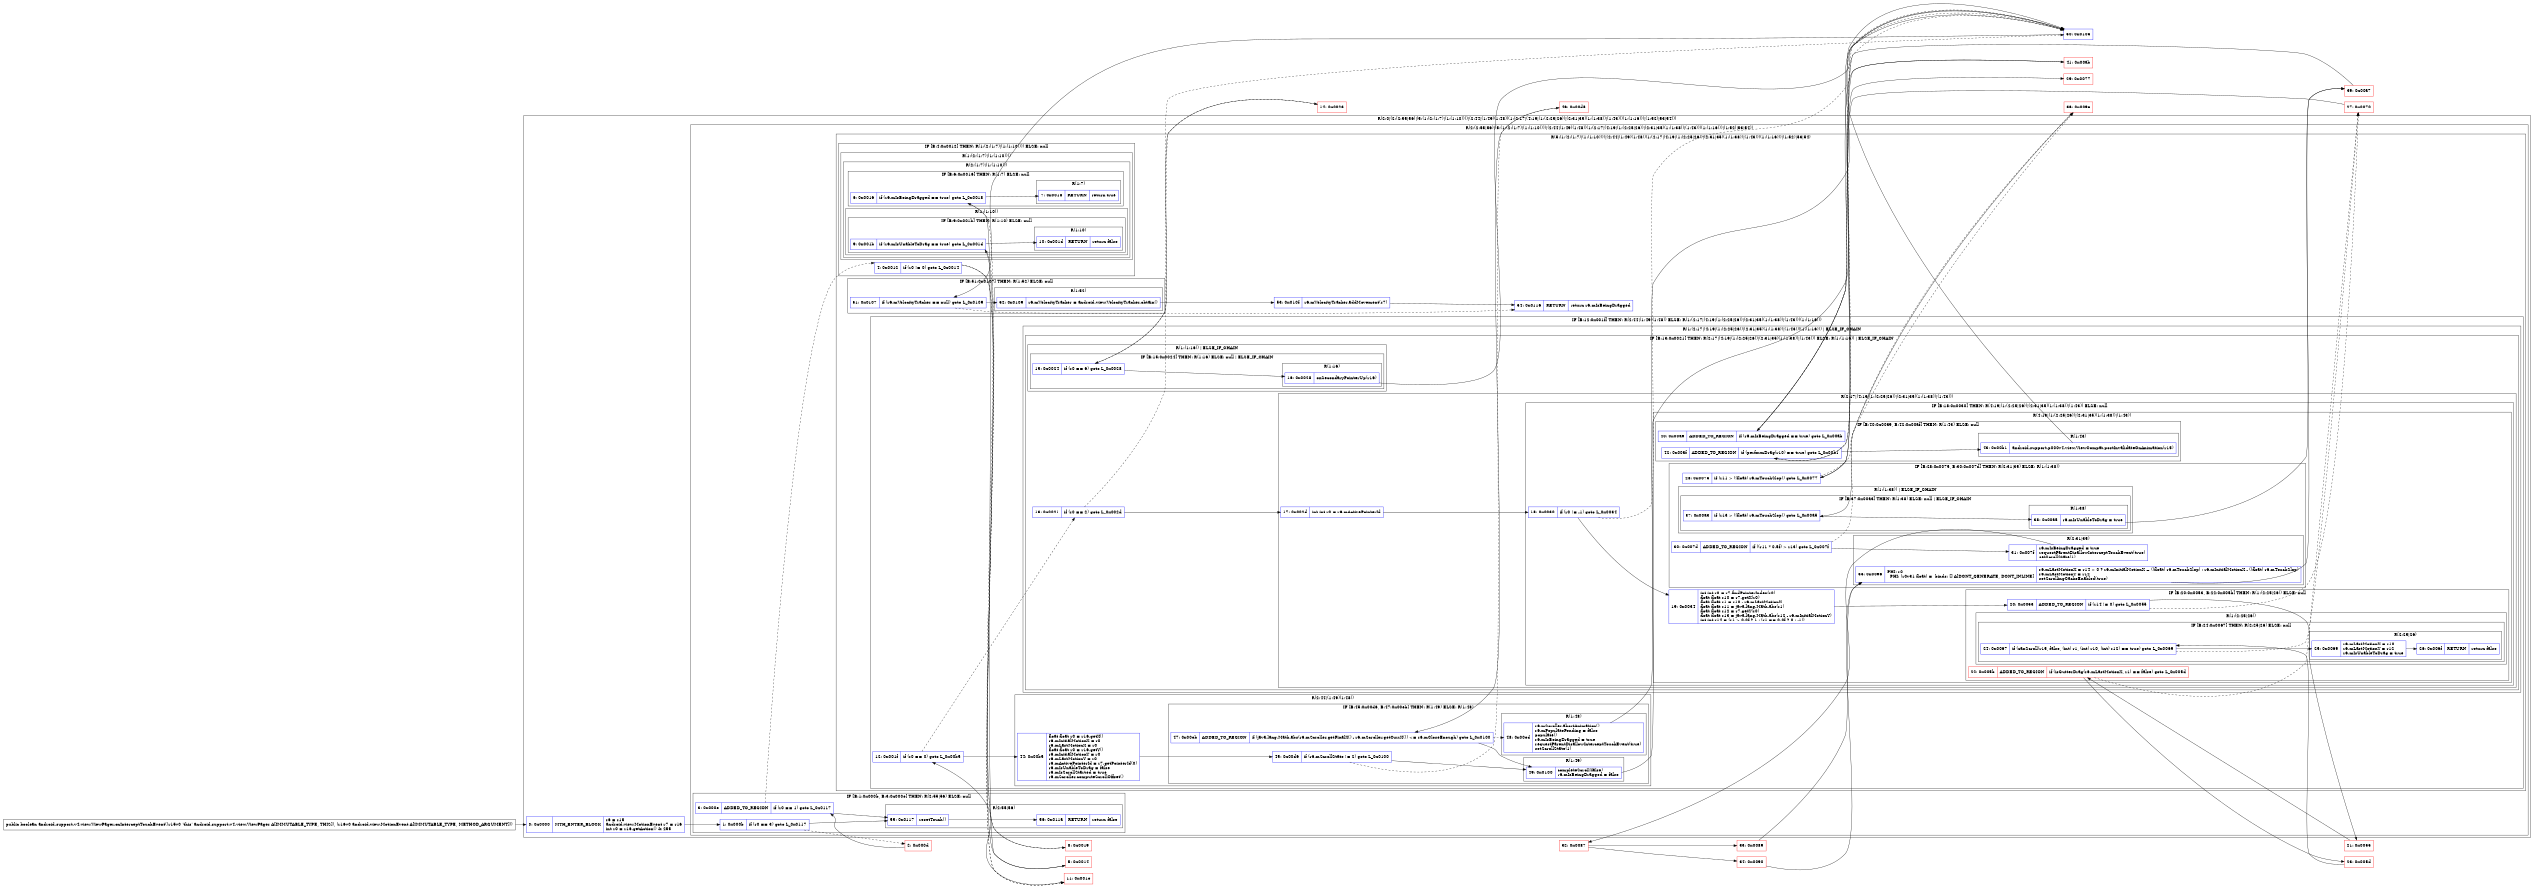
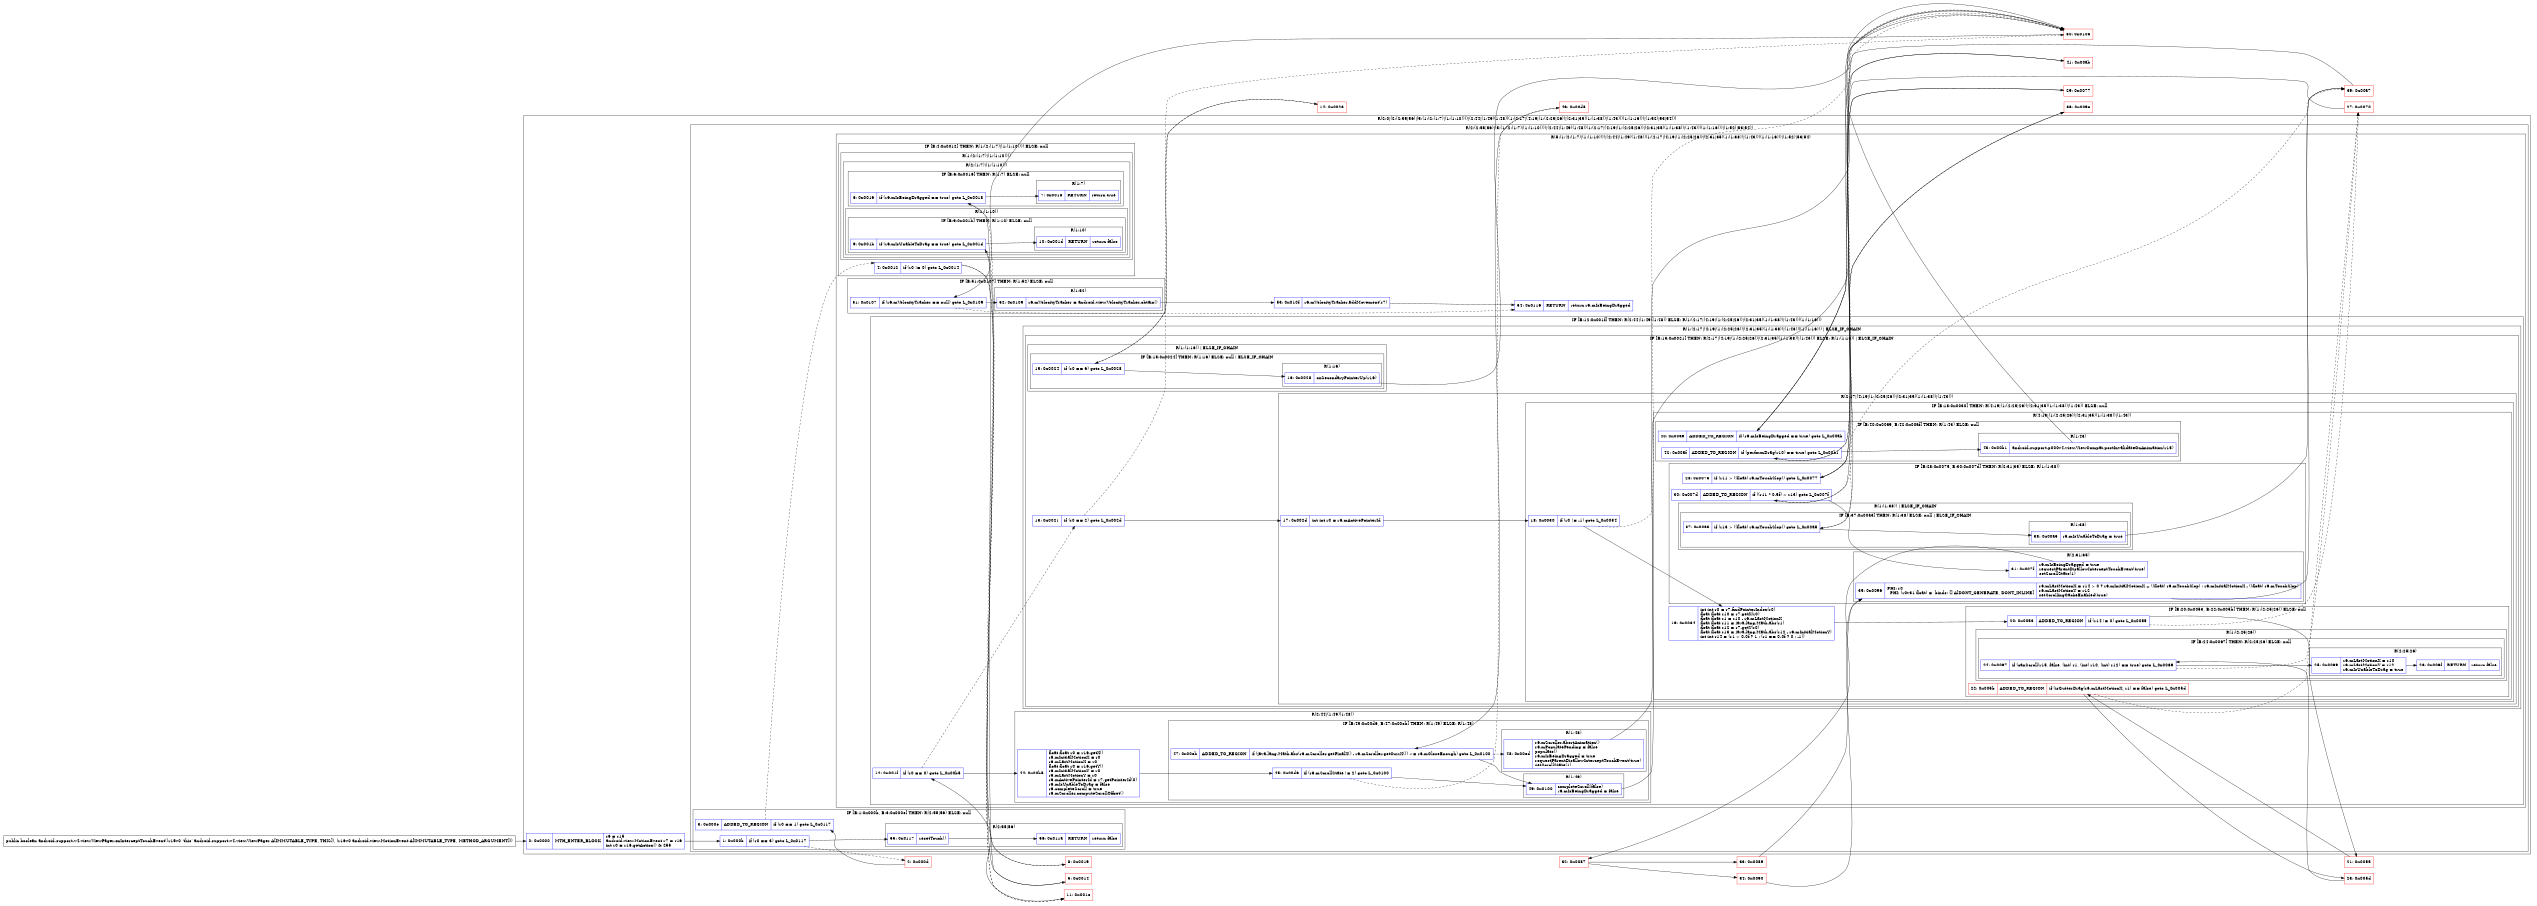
node "50: 0x0105": color blue -> red
edge "29: 0x0077" -> "30: 0x007d": added
edge "37: 0x00a3" -> "39: 0x00a7": added
node "44: 0x00b5": text "r6.mIsScrollStarted = true" -> "r6.completeScroll = true"
edge "3: 0x000e" -> "55: 0x0117": removed
